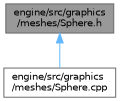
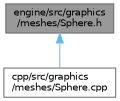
node "engine/src/graphics /meshes/Sphere.cpp": label "engine/src/graphics /meshes/Sphere.cpp" -> "cpp/src/graphics /meshes/Sphere.cpp"
